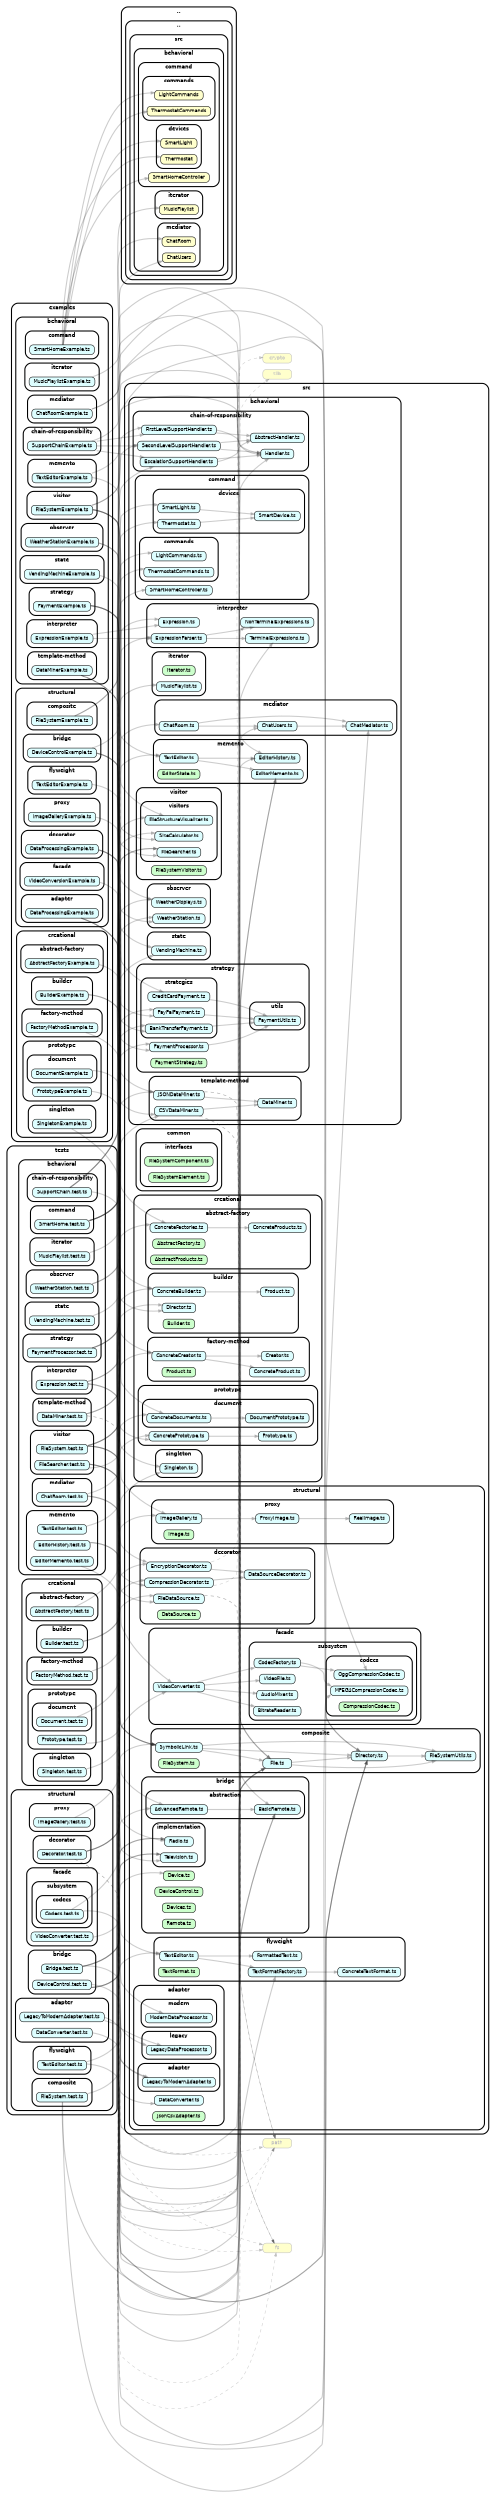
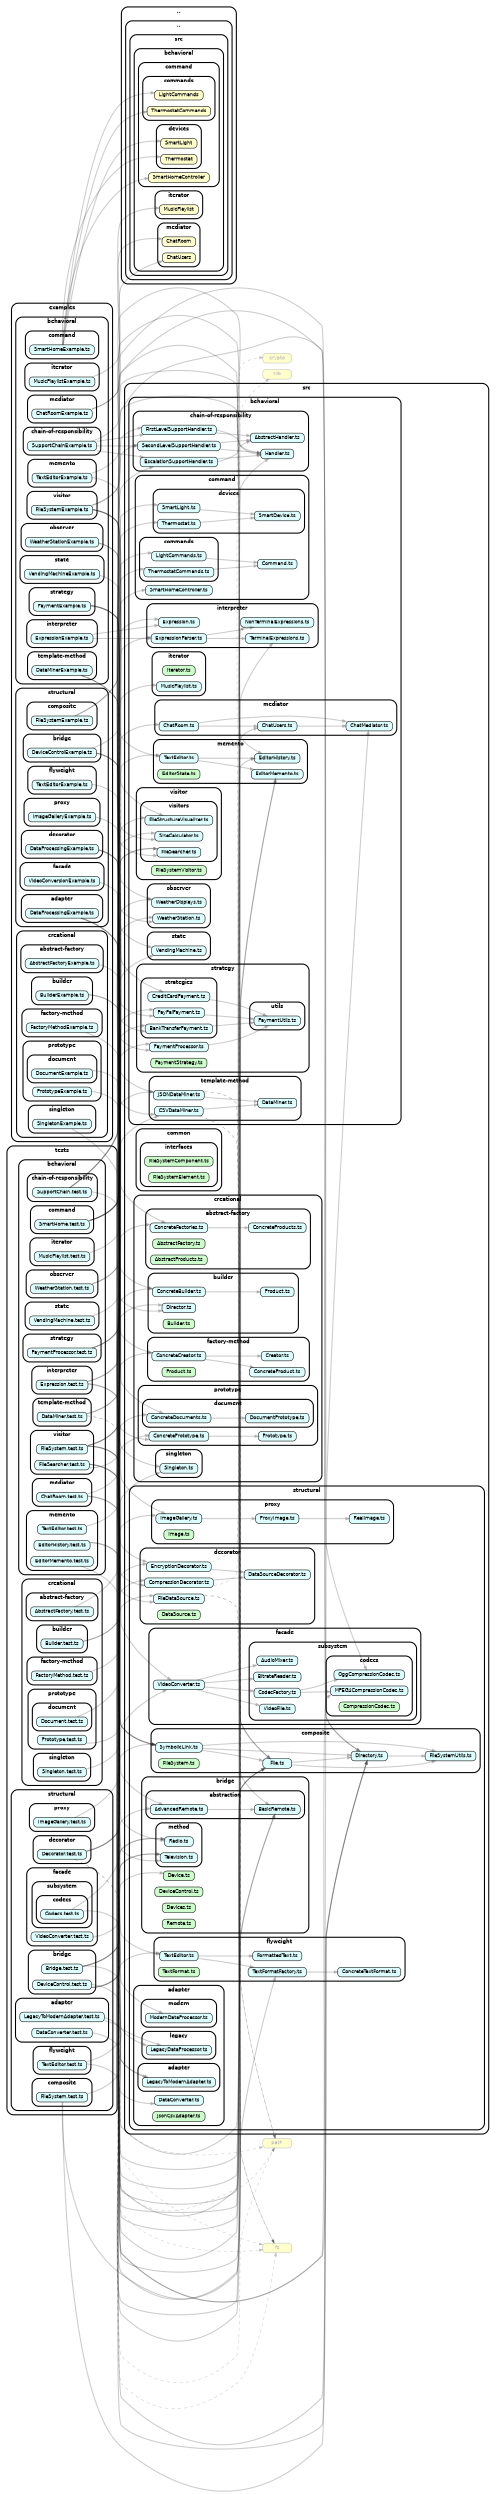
node "Command.ts": added
cluster "implementation": label "implementation" -> "method"
